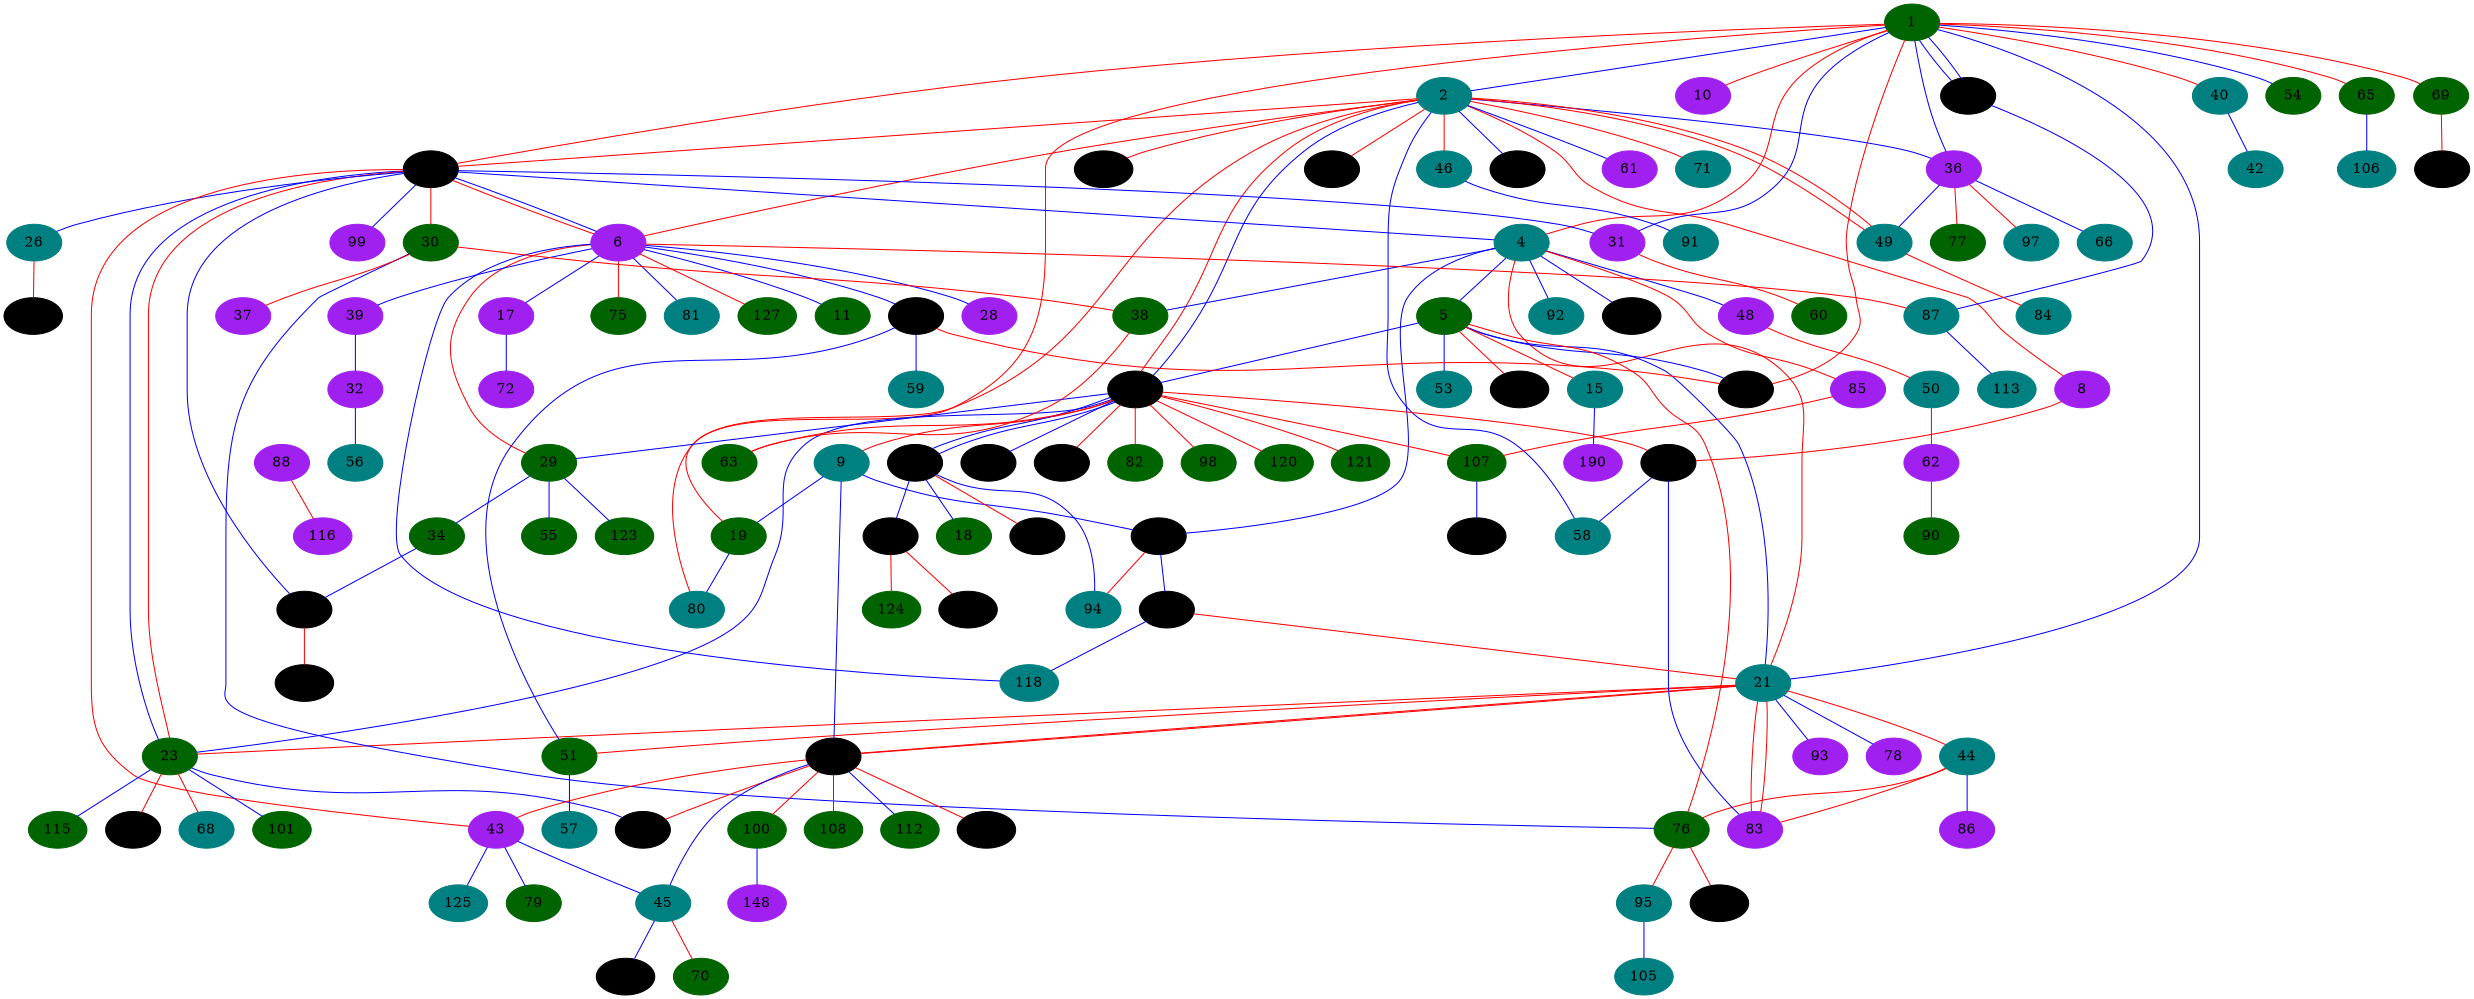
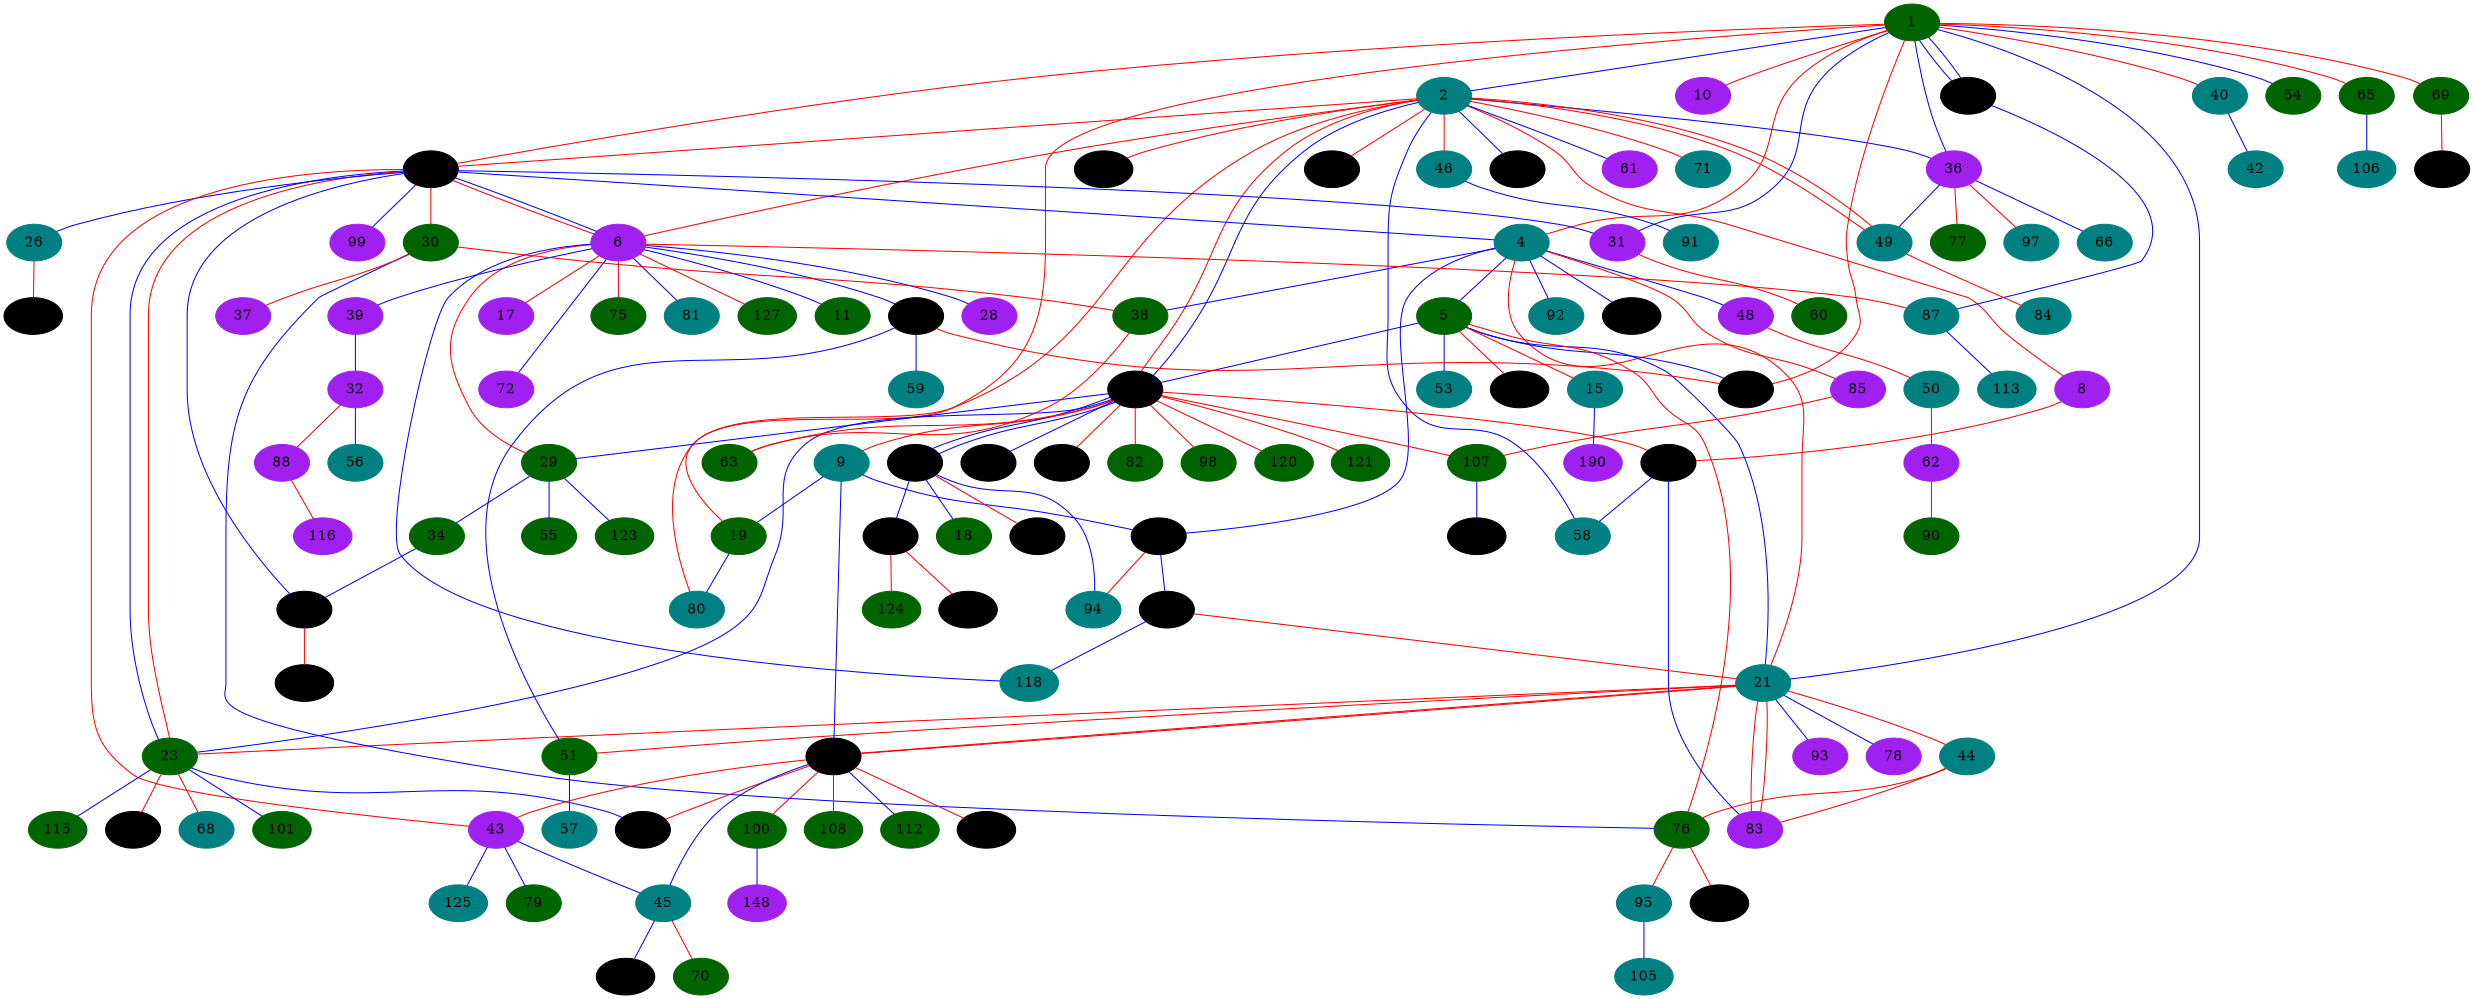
edge "6" -- "17": color blue -> red
edge "17" -- "72": now "6" -- "72"
edge "32" -- "88": added
node "86": removed
